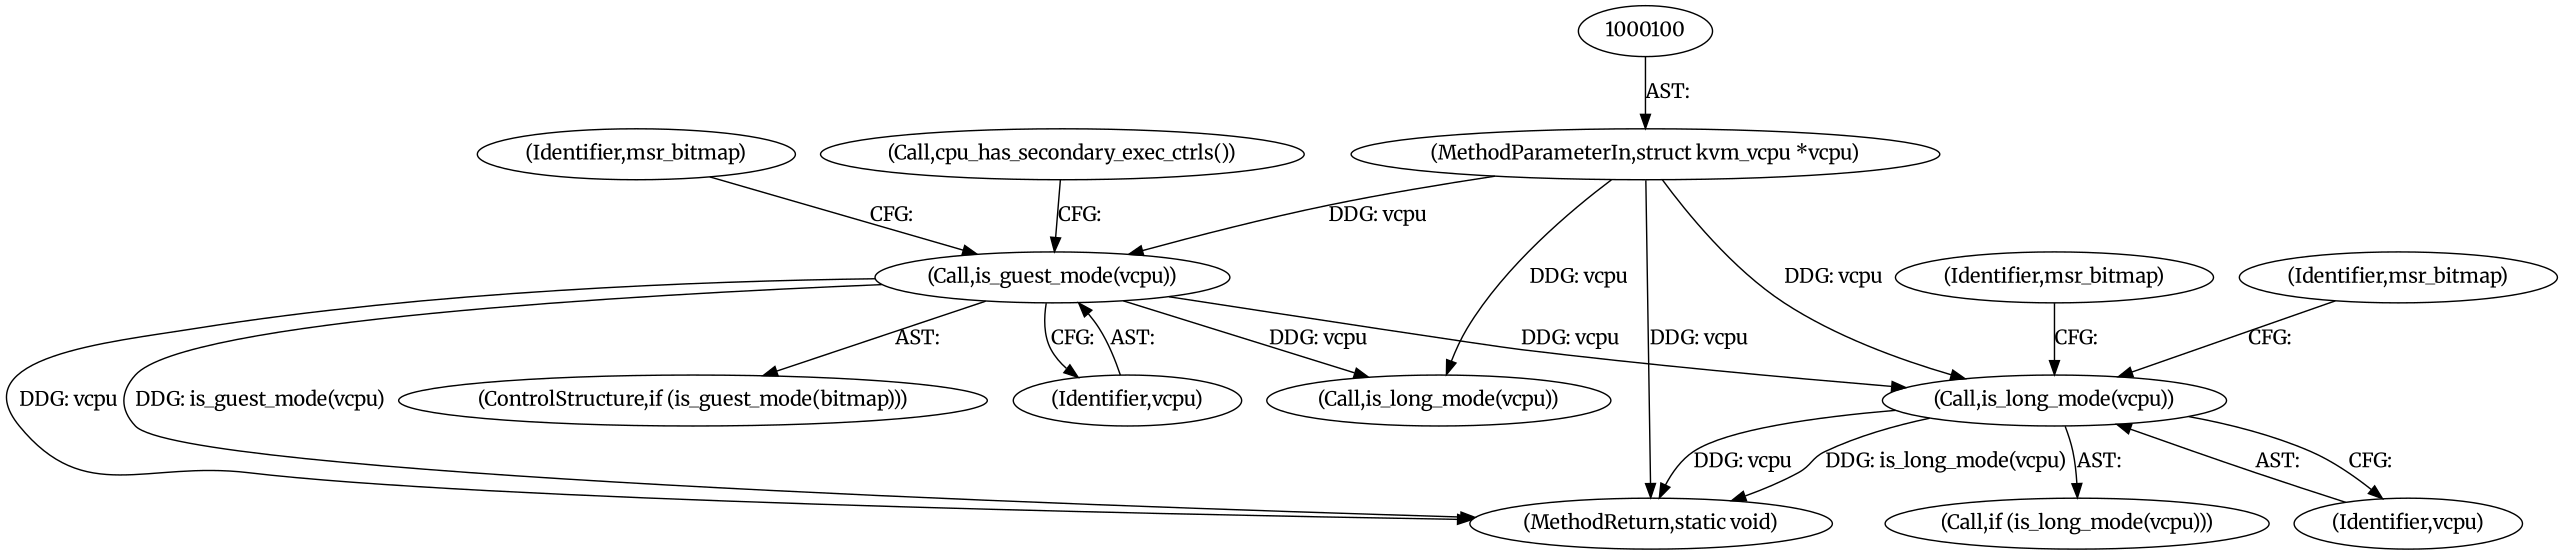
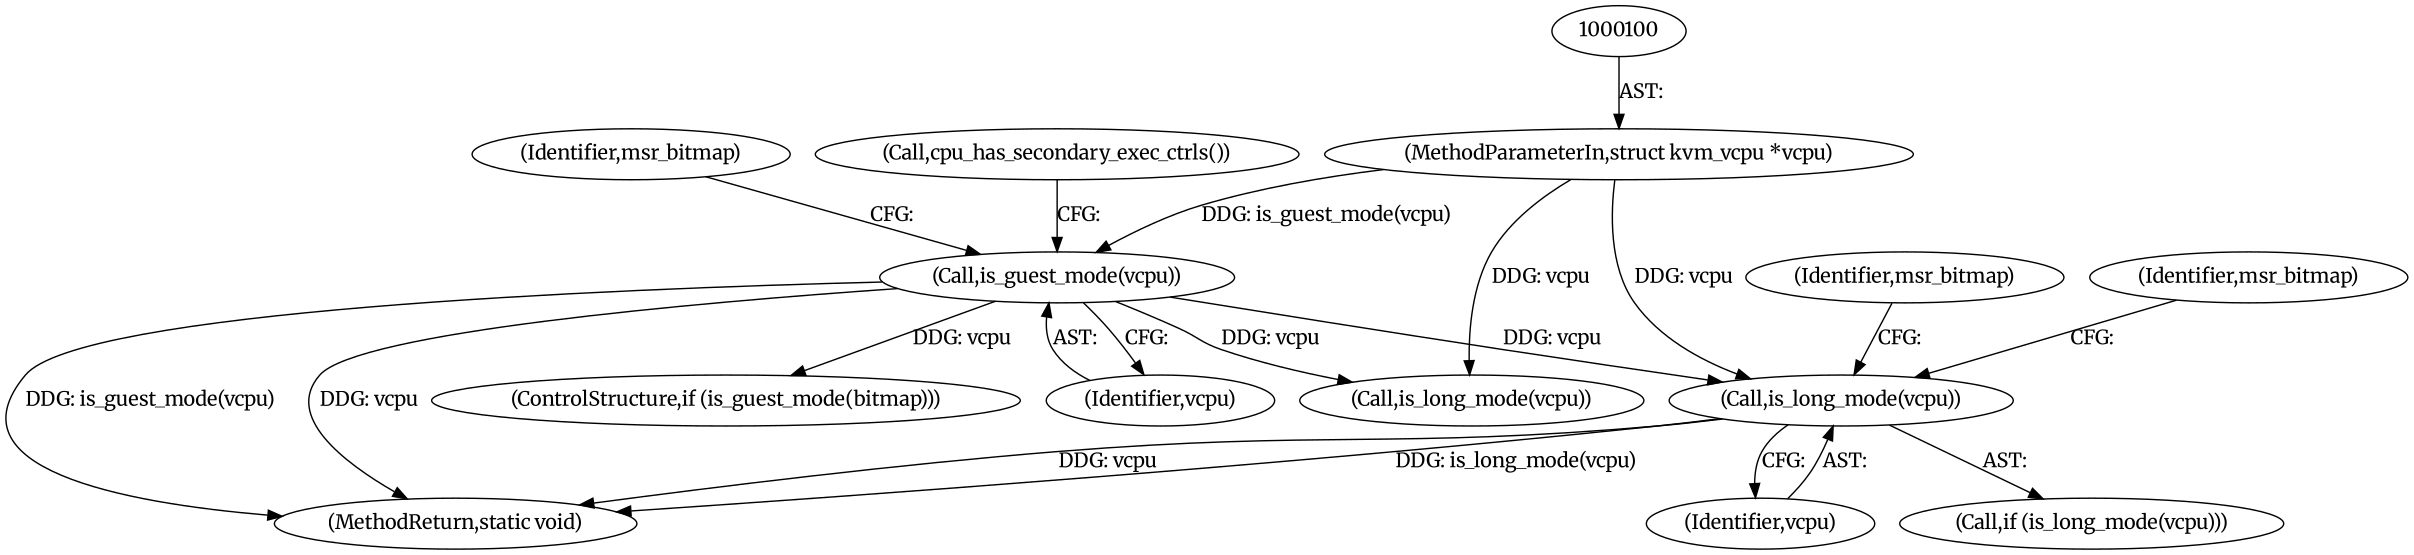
edge "(MethodParameterIn,struct kvm_vcpu *vcpu)" -> "(Call,is_guest_mode(vcpu))": label "DDG: vcpu" -> "DDG: is_guest_mode(vcpu)"
edge "(MethodParameterIn,struct kvm_vcpu *vcpu)" -> "(MethodReturn,static void)": removed, label "DDG: vcpu"
edge "(Call,is_guest_mode(vcpu))" -> "(ControlStructure,if (is_guest_mode(bitmap)))": label "AST: " -> "DDG: vcpu"
